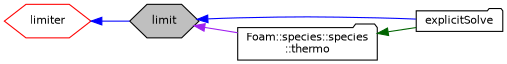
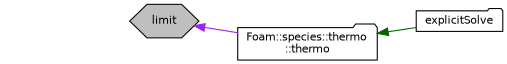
edge "explicitSolve" -> "limit": removed
node "limiter": removed
node "Foam::species::species ::thermo": label "Foam::species::species ::thermo" -> "Foam::species::thermo ::thermo"
